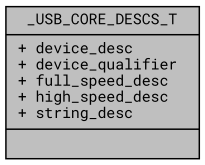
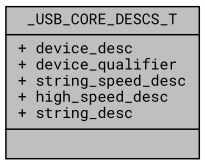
node "_USB_CORE_DESCS_T": text "+ full_speed_desc" -> "+ string_speed_desc"
